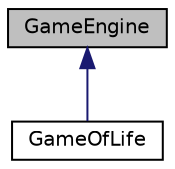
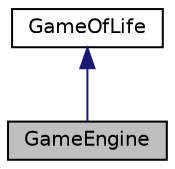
edge "GameOfLife" -> "GameEngine": reversed
